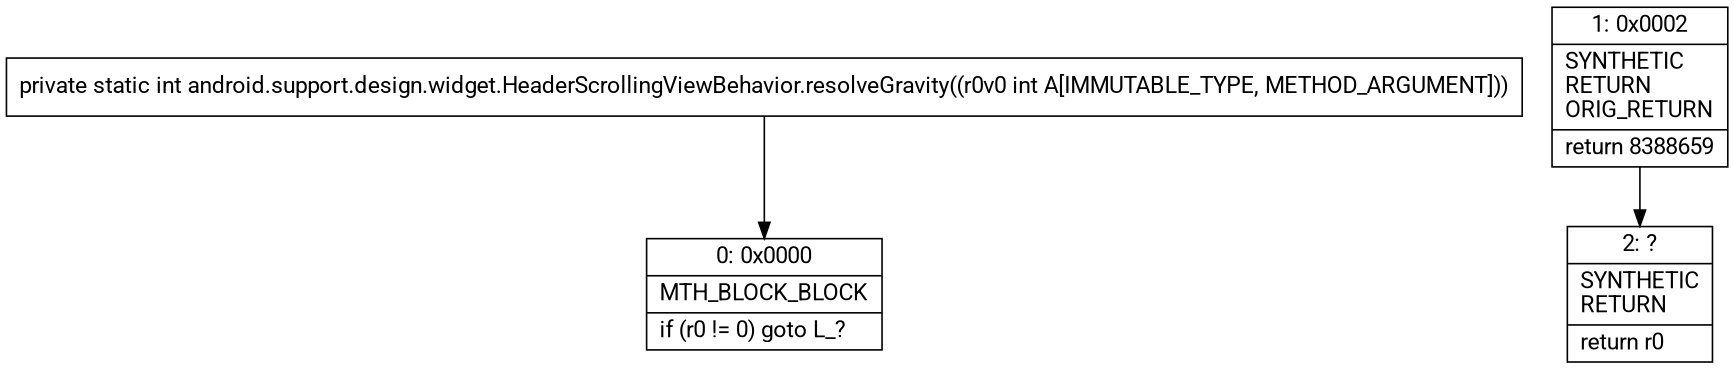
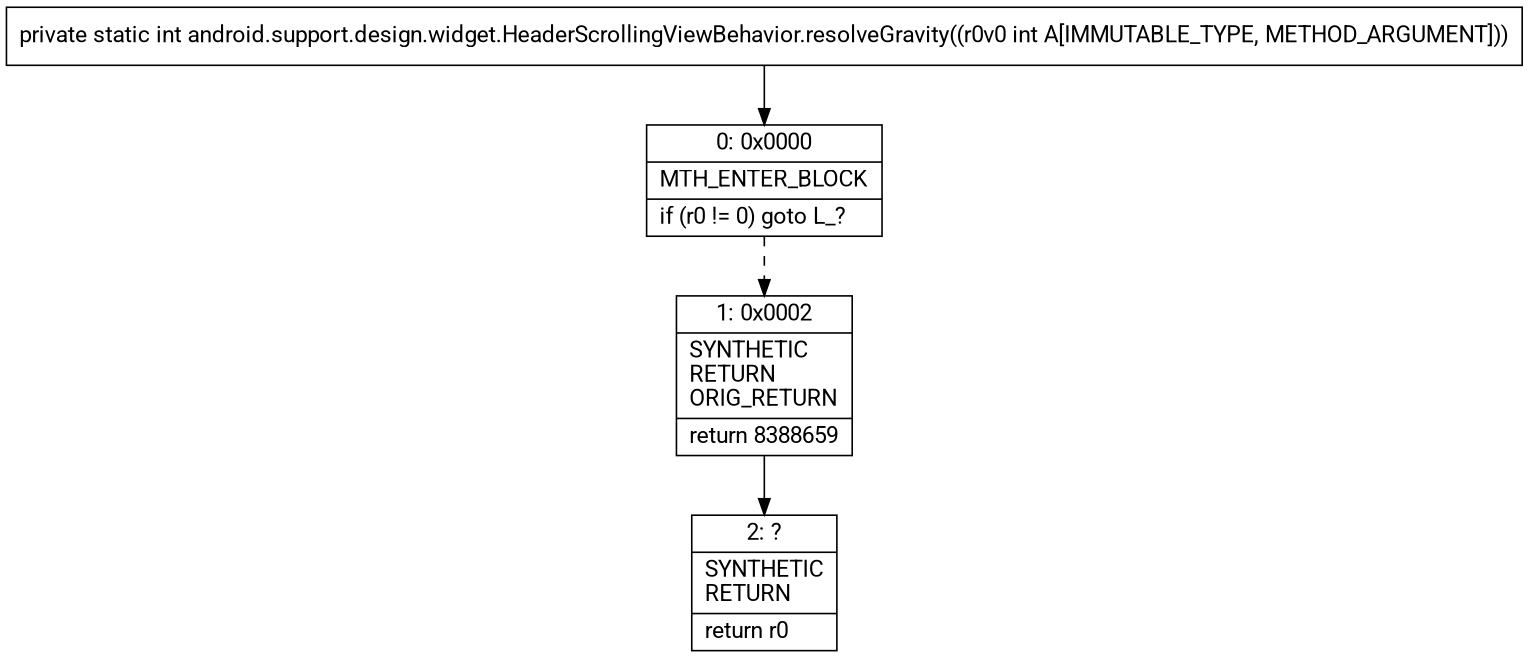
edge "0: 0x0000" -> "1: 0x0002": added
node "0: 0x0000": text "MTH_BLOCK_BLOCK" -> "MTH_ENTER_BLOCK"
